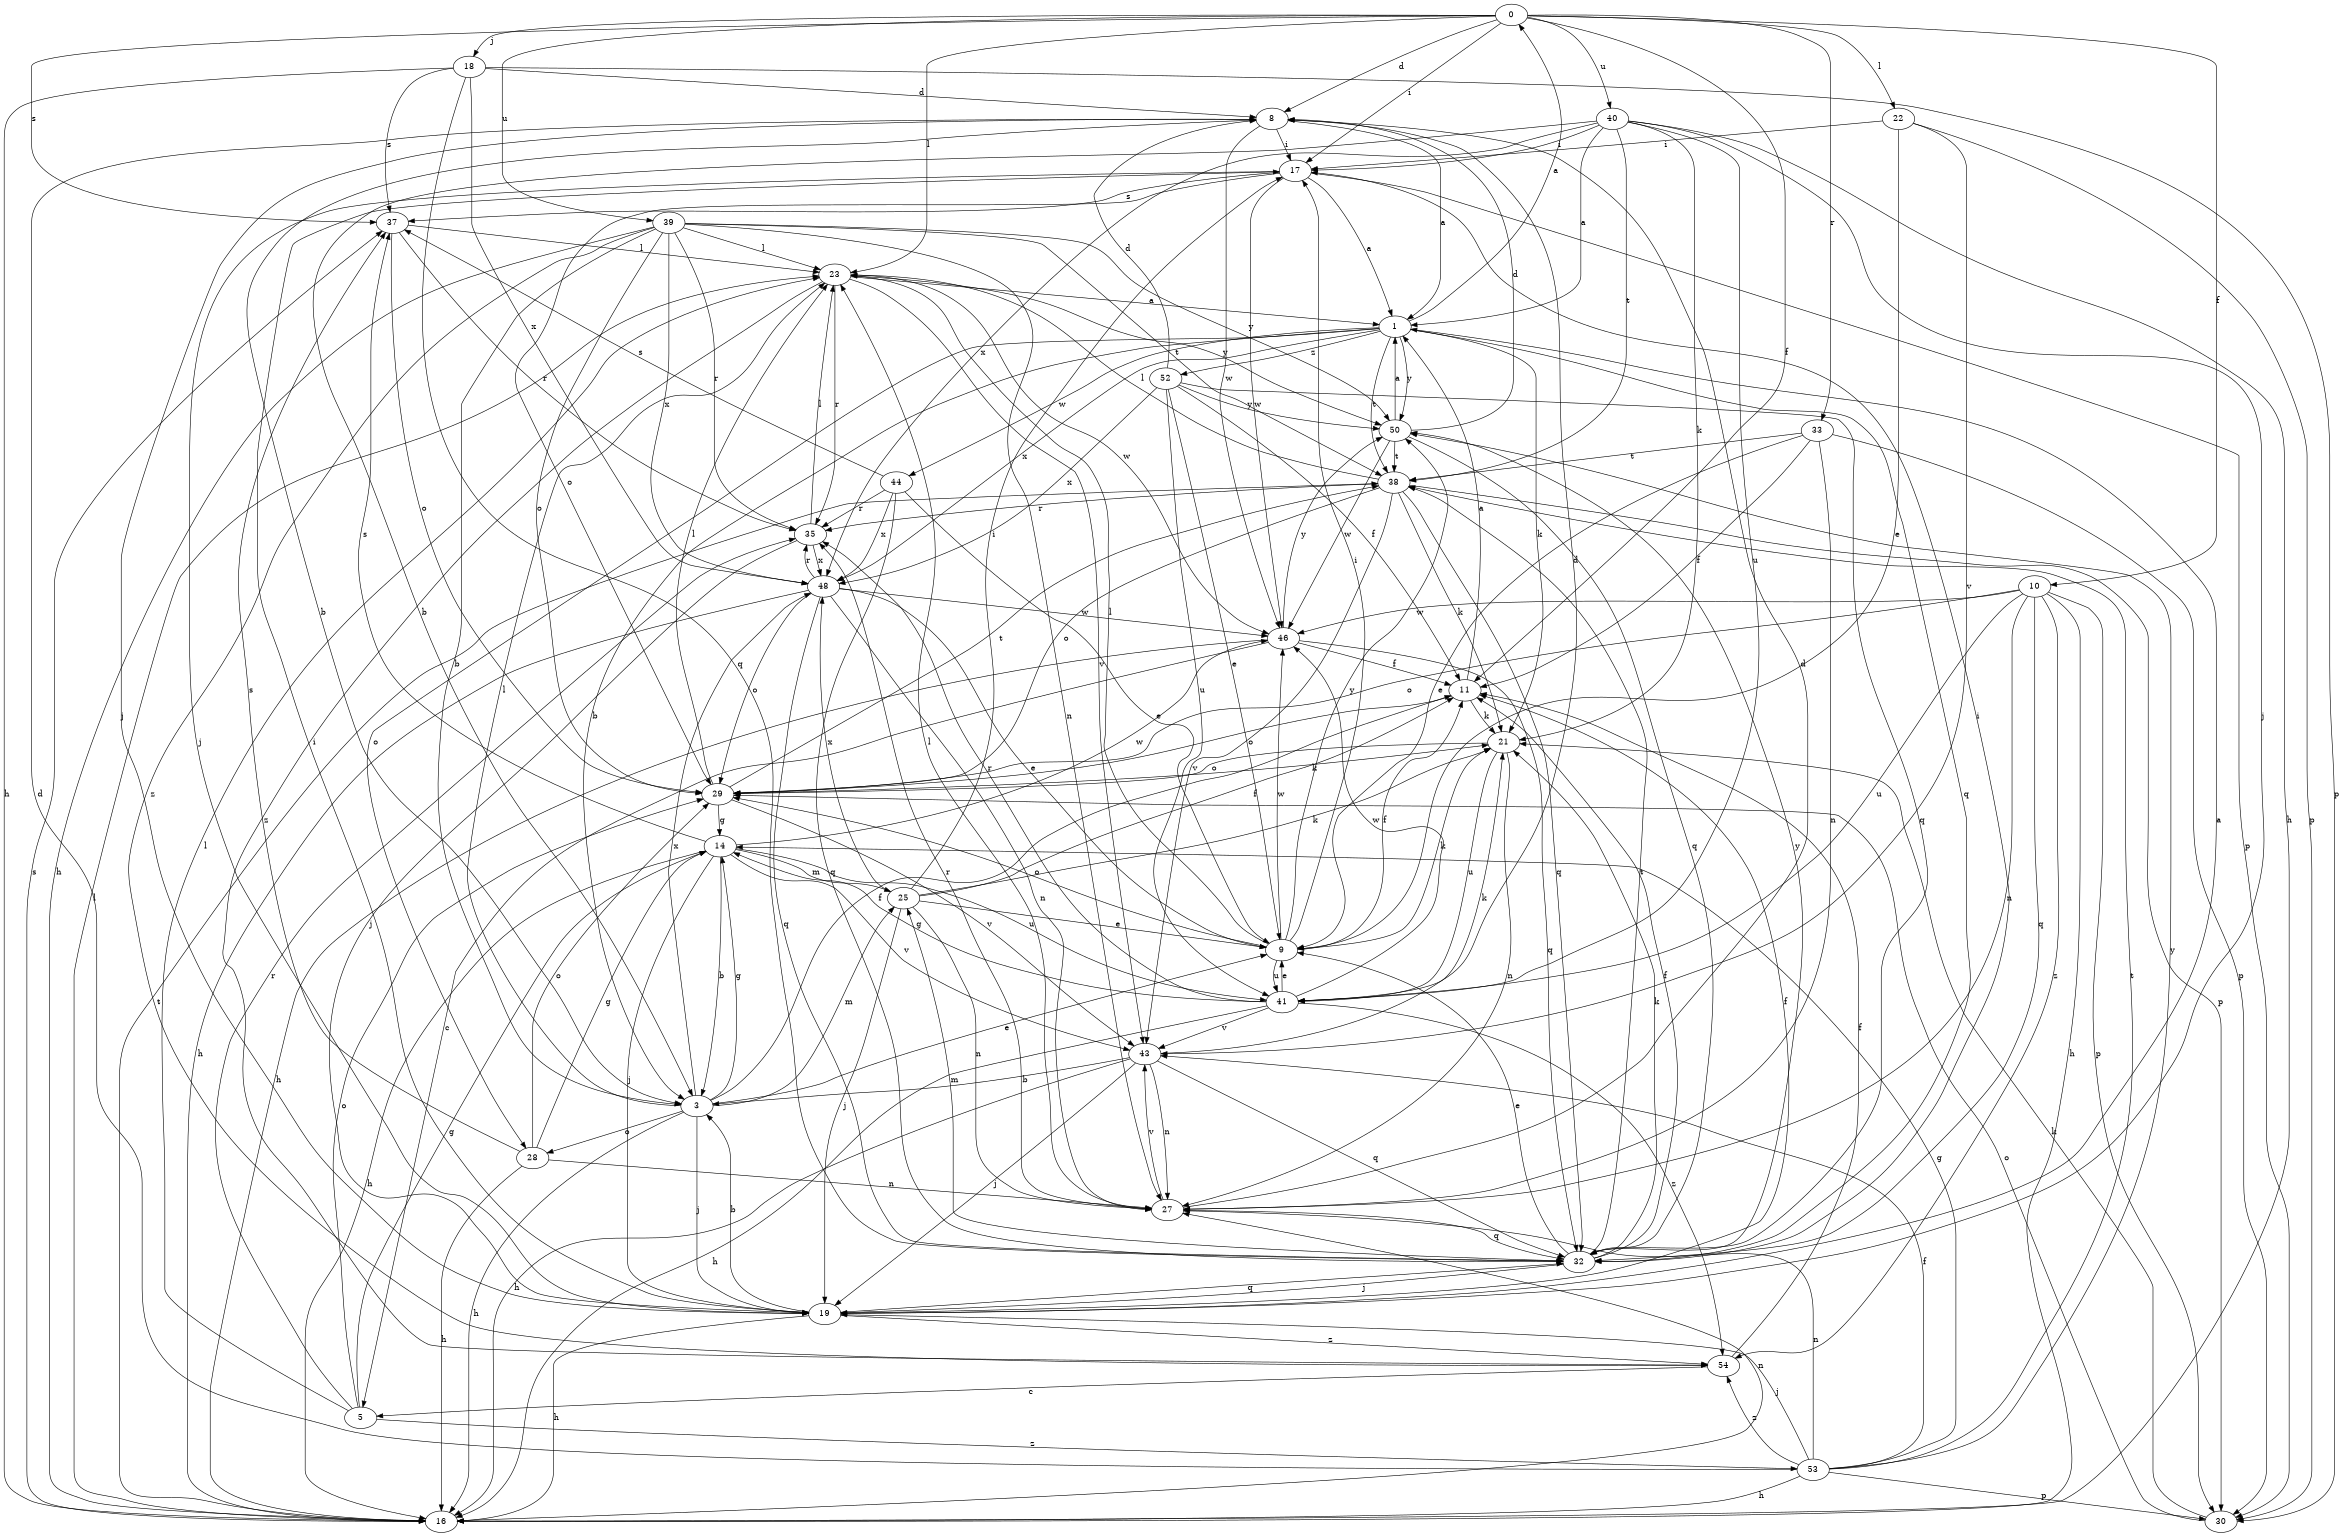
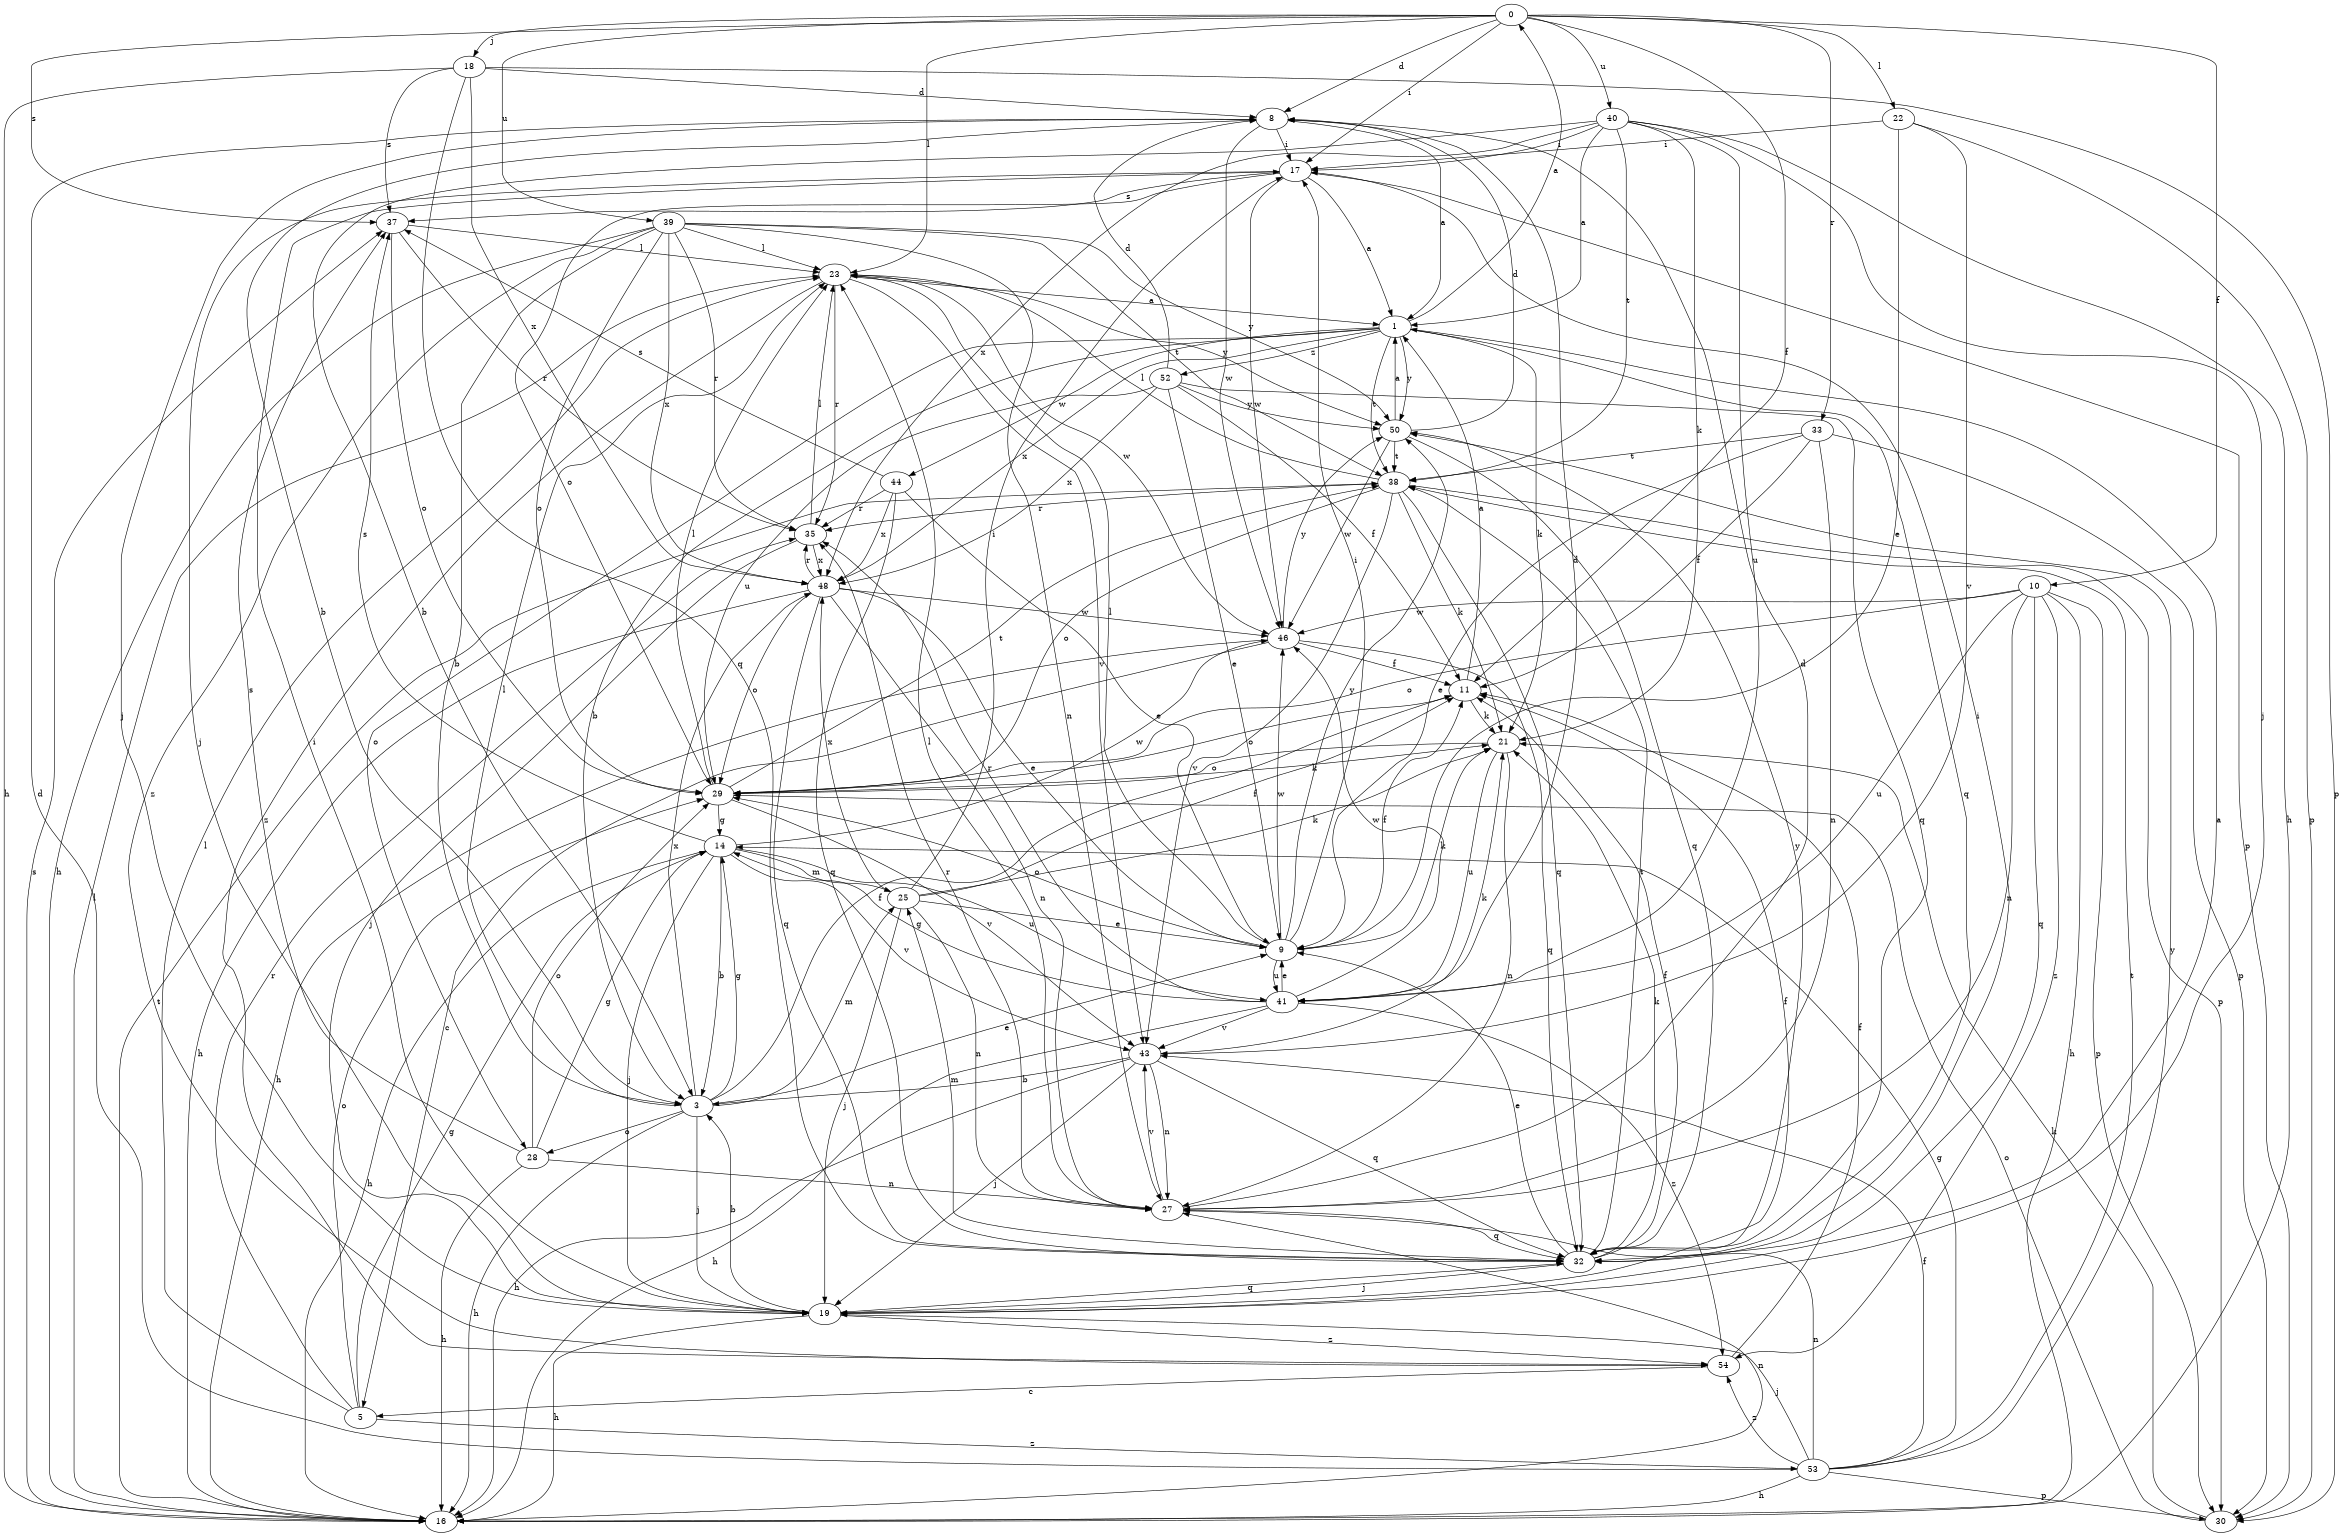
edge "52" -> "41": now "52" -> "29"
